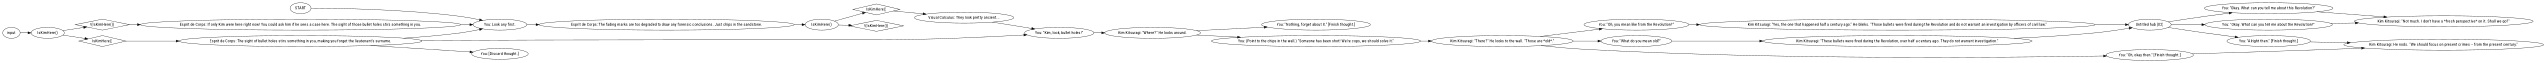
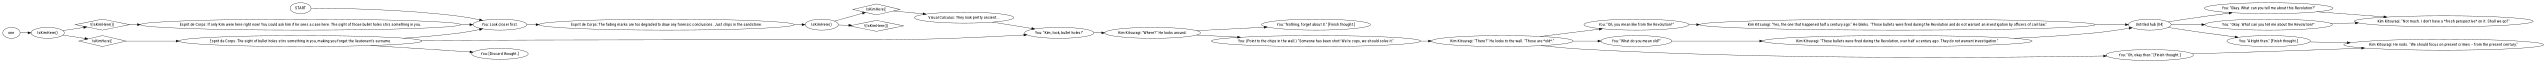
node "You: Look any first.": label "You: Look any first." -> "You: Look closer first."
node "Untitled hub (02)": label "Untitled hub (02)" -> "Untitled hub (04)"
node "input": label "input" -> "one"
